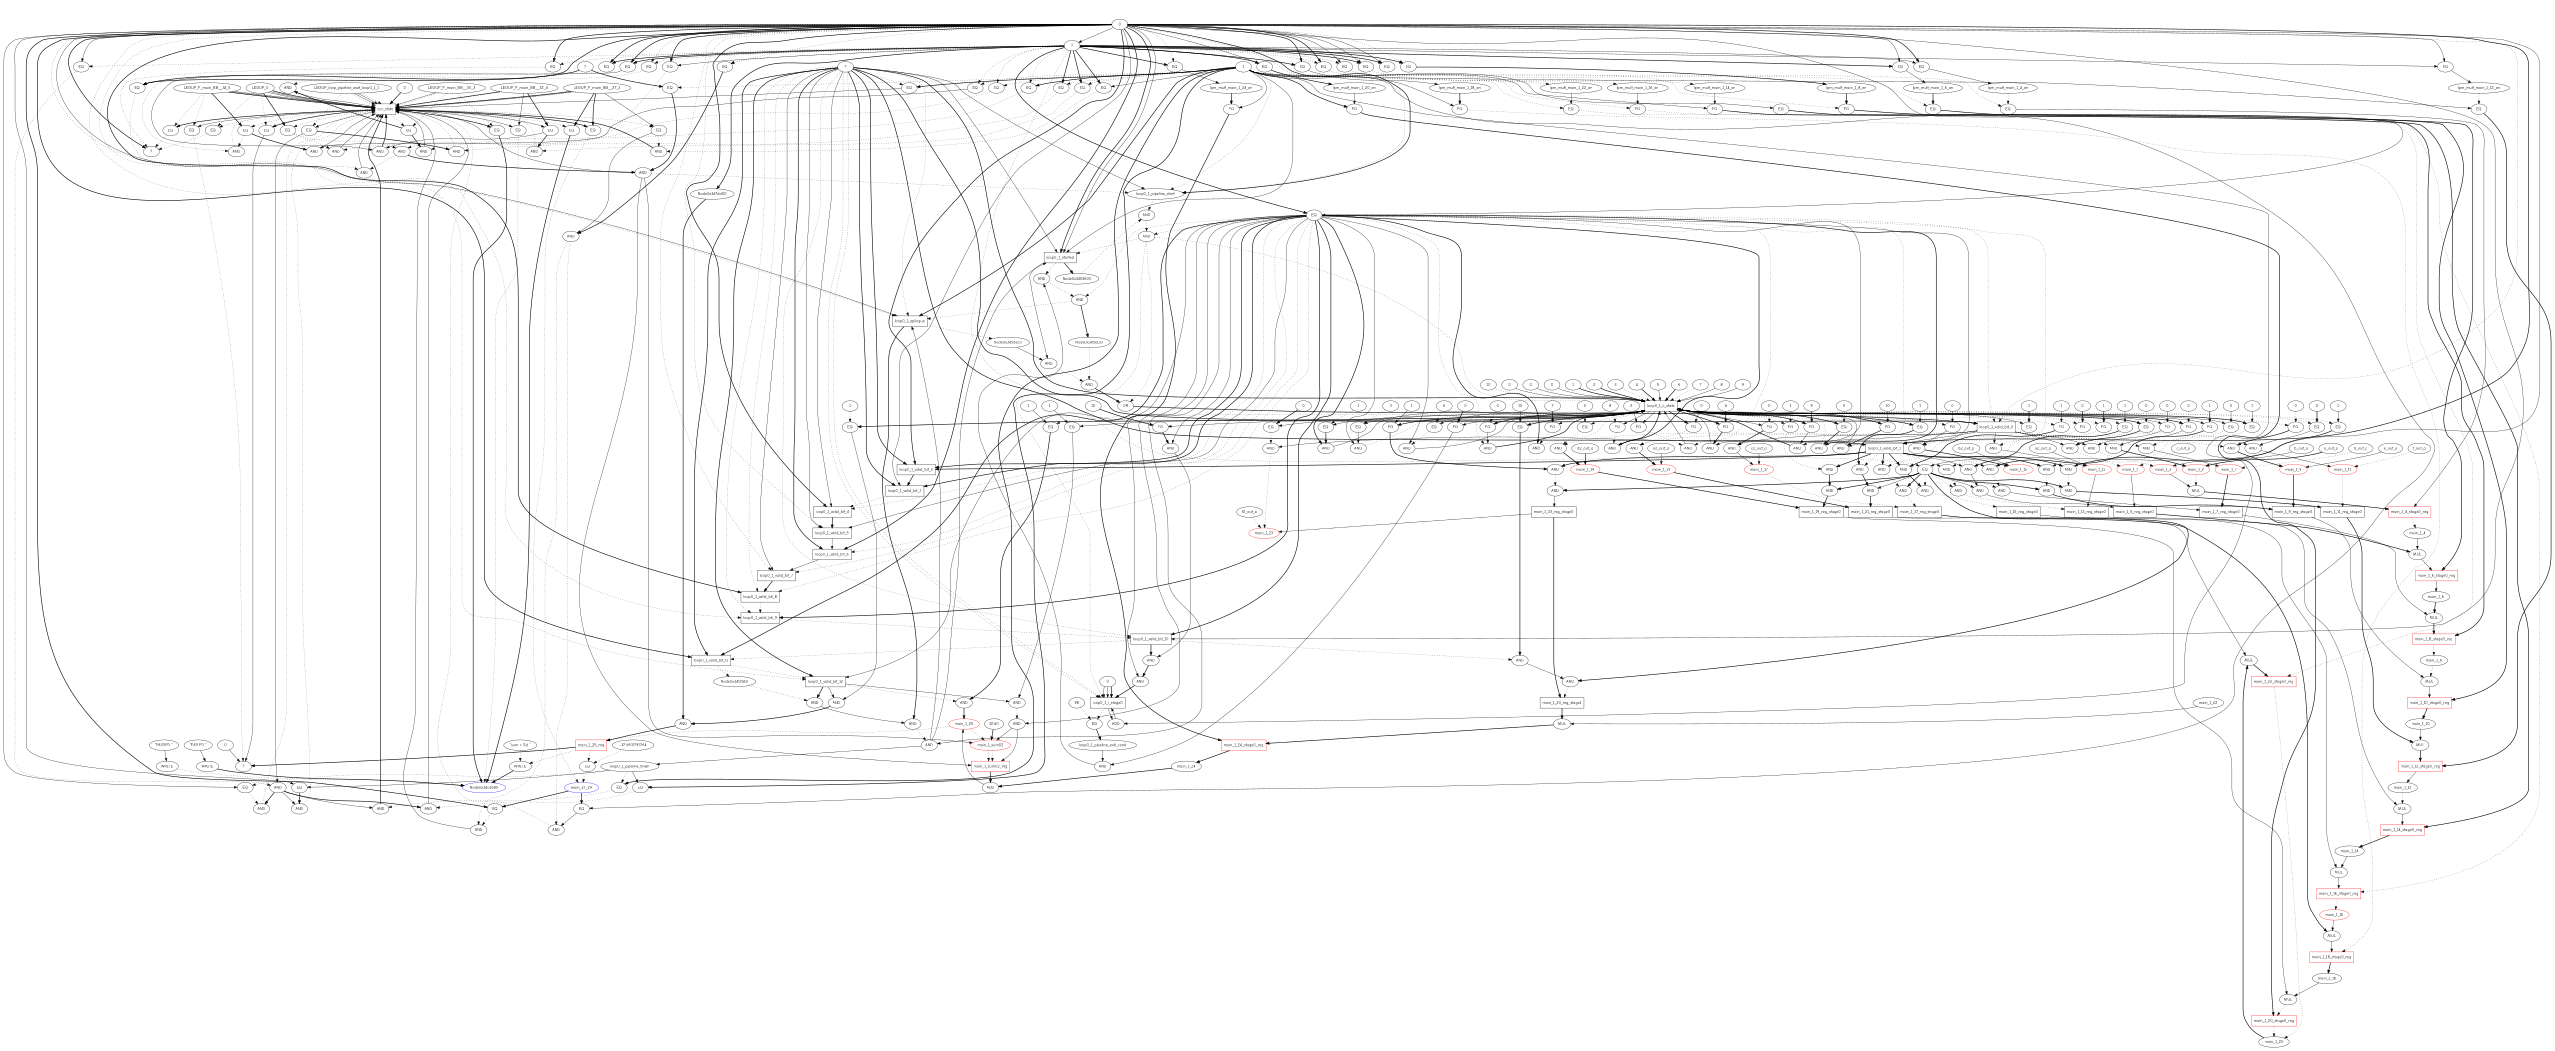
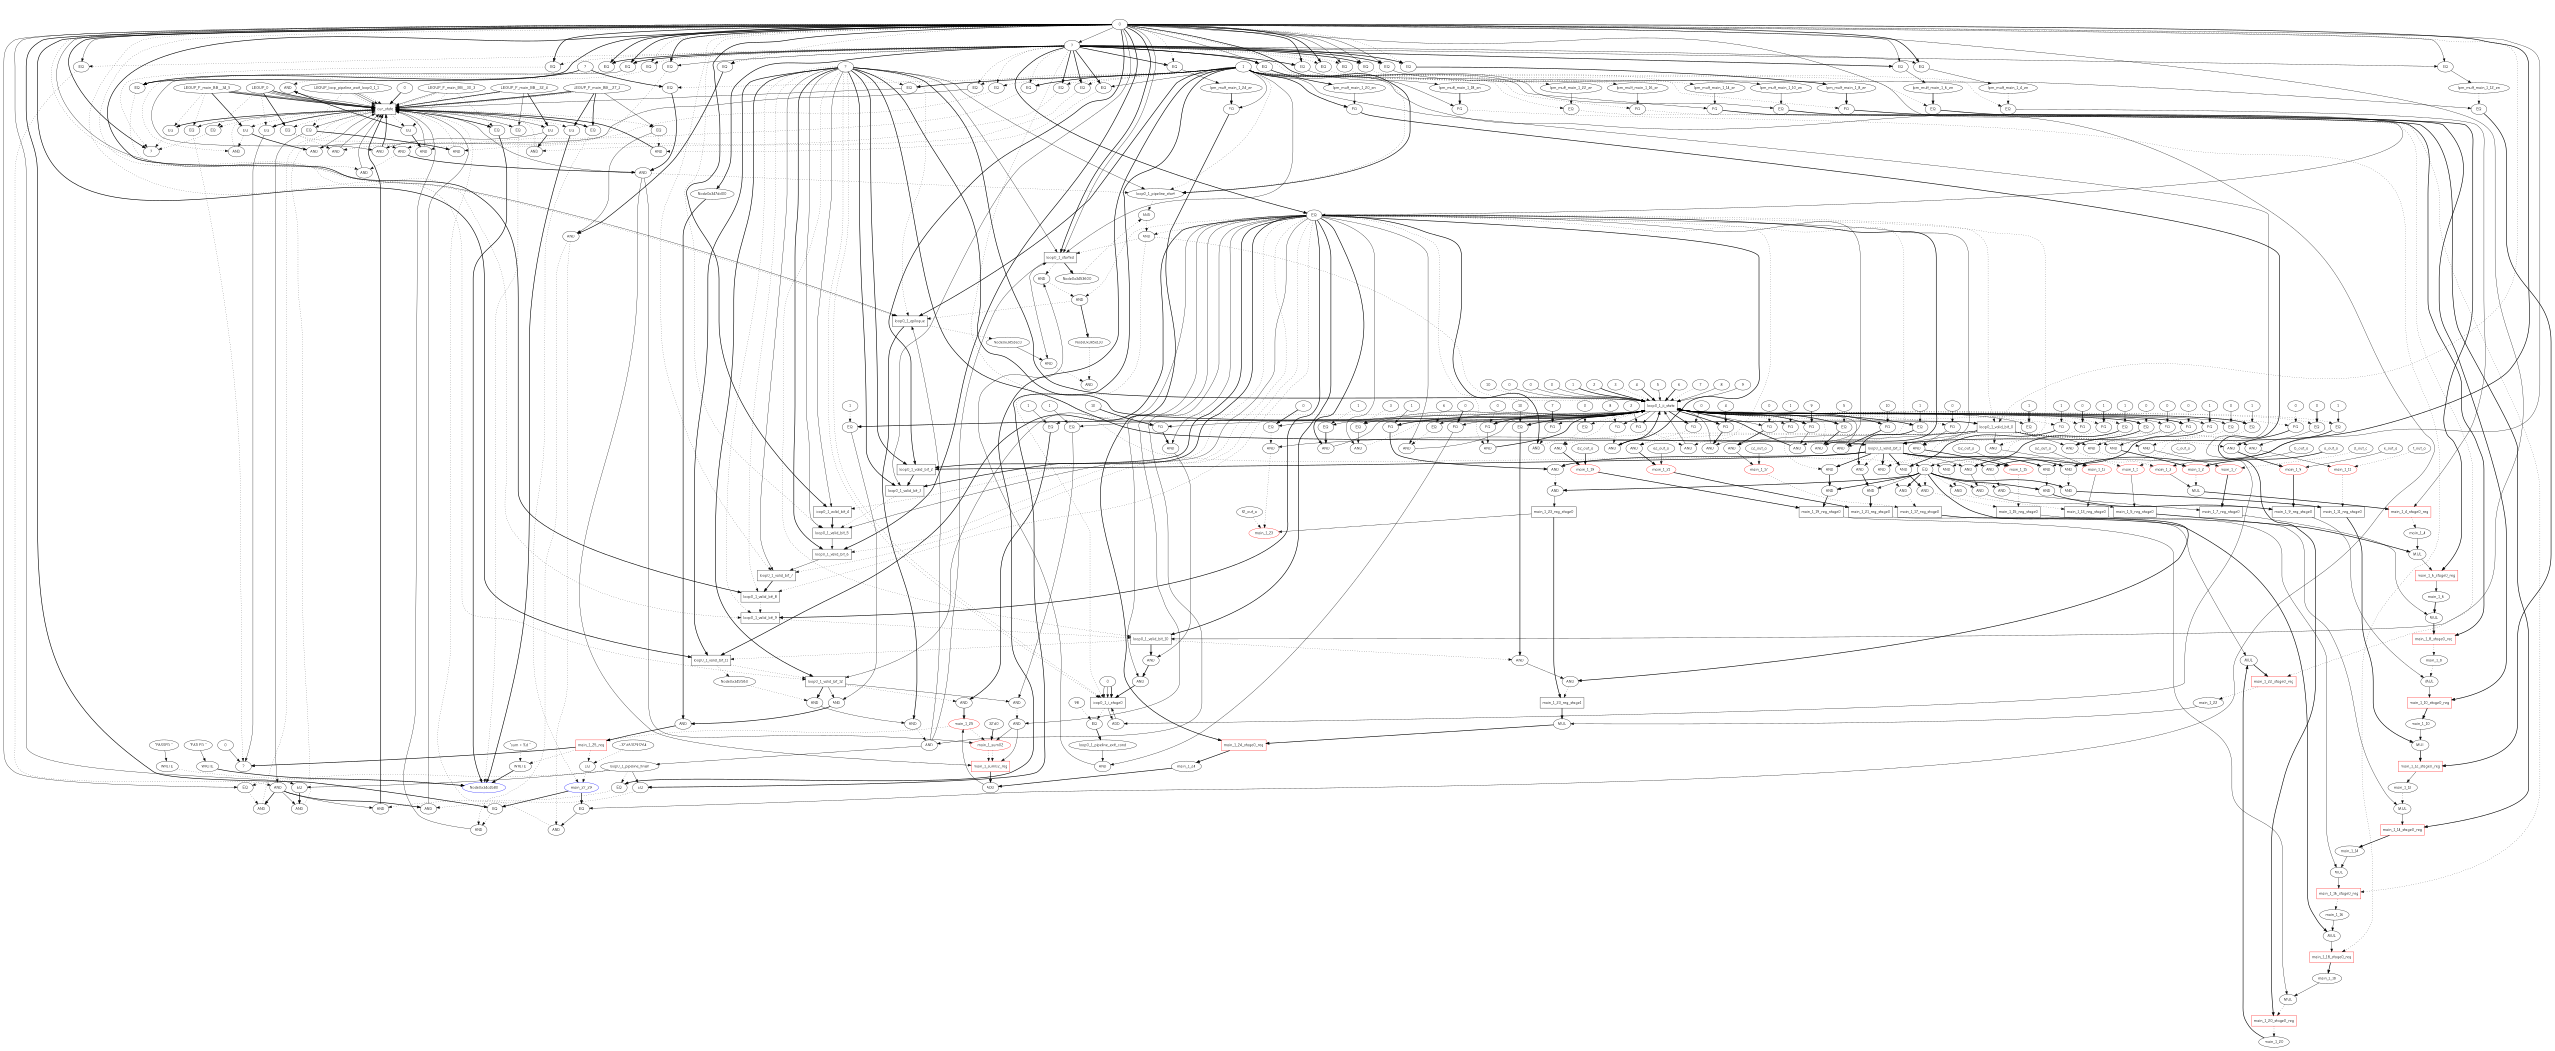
node "lpm_mult_main_1_10_en": added
node "OR": removed
edge "main_1_15" -> "main_1_15_reg_stage0": added
edge "loop0_1_valid_bit_3" -> "loop0_1_valid_bit_4": now "loop0_1_valid_bit_3" -> "loop0_1_valid_bit_5"
edge "main_1_22_stage0_reg" -> "main_1_20": now "main_1_22_stage0_reg" -> "main_1_22"
node "main_1_16": color red -> black
